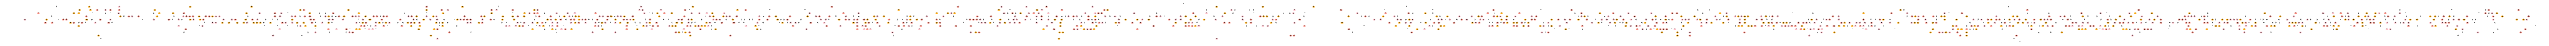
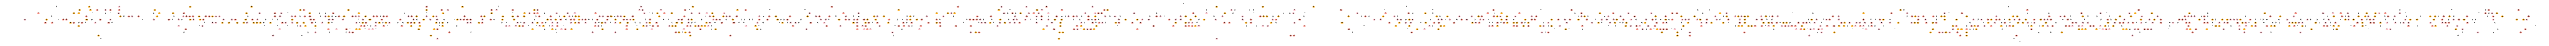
node "mpx": fillcolor orange -> lightpink
